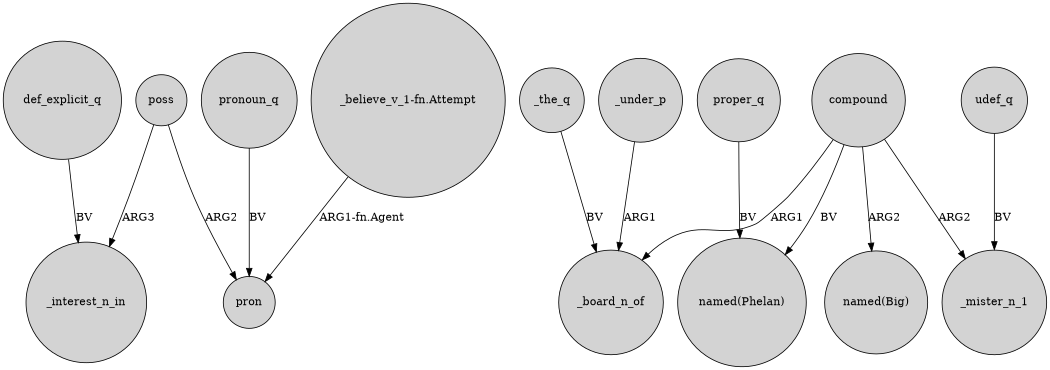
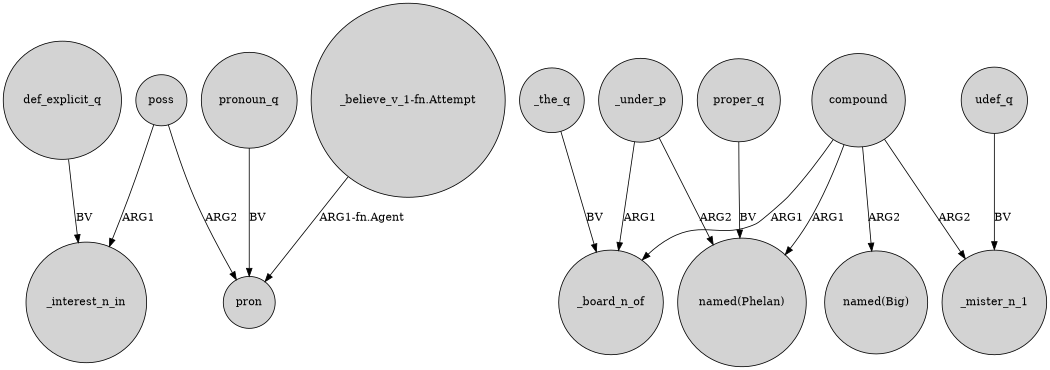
edge "_under_p" -> "named(Phelan)": added, label "ARG2"
edge "poss" -> "_interest_n_in": label "ARG3" -> "ARG1"
edge "compound" -> "named(Phelan)": label "BV" -> "ARG1"
